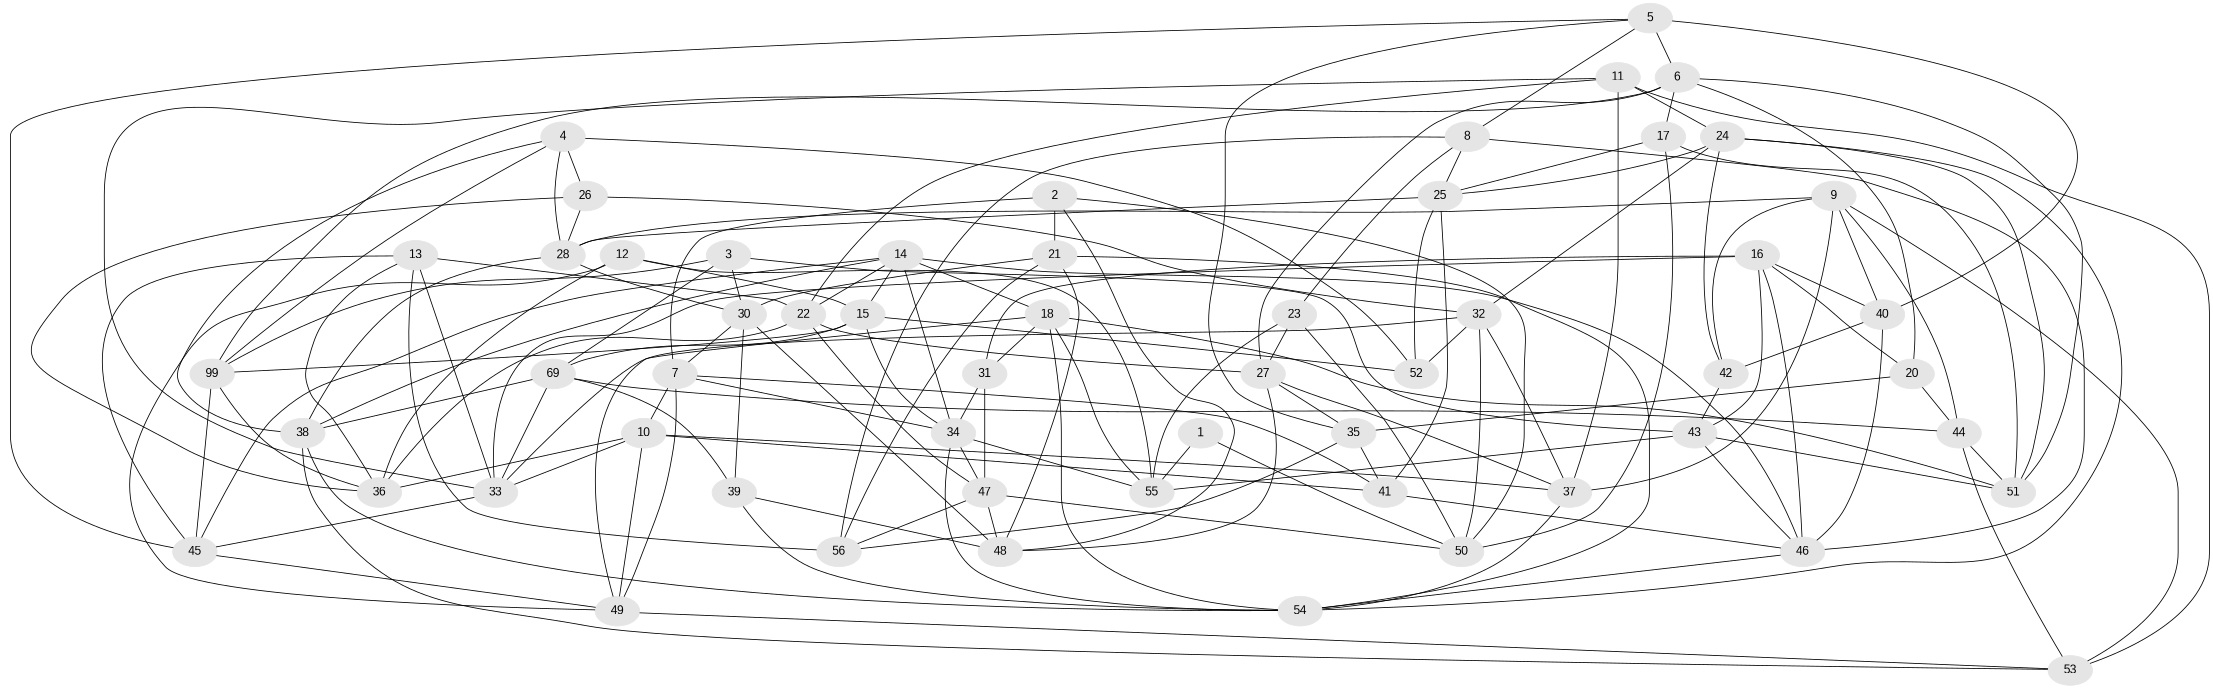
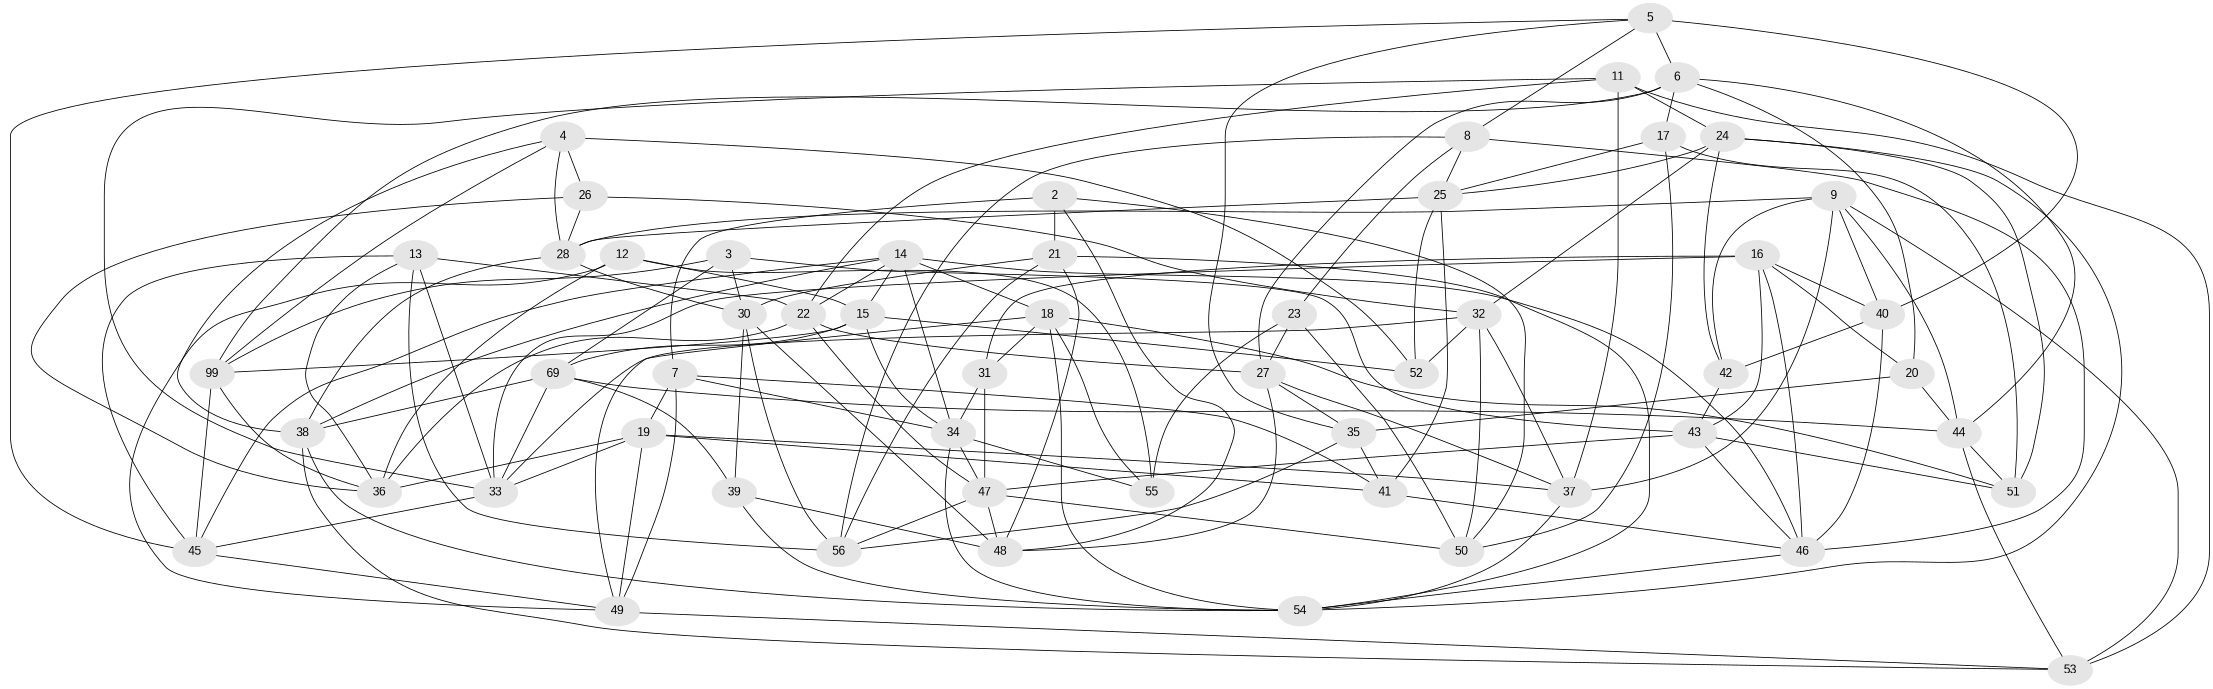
edge "6" -- "51": now "6" -- "44"
edge "30" -- "7": now "30" -- "56"
node "10": label "10" -> "19"
node "1": removed
edge "43" -- "55": now "43" -- "47"
